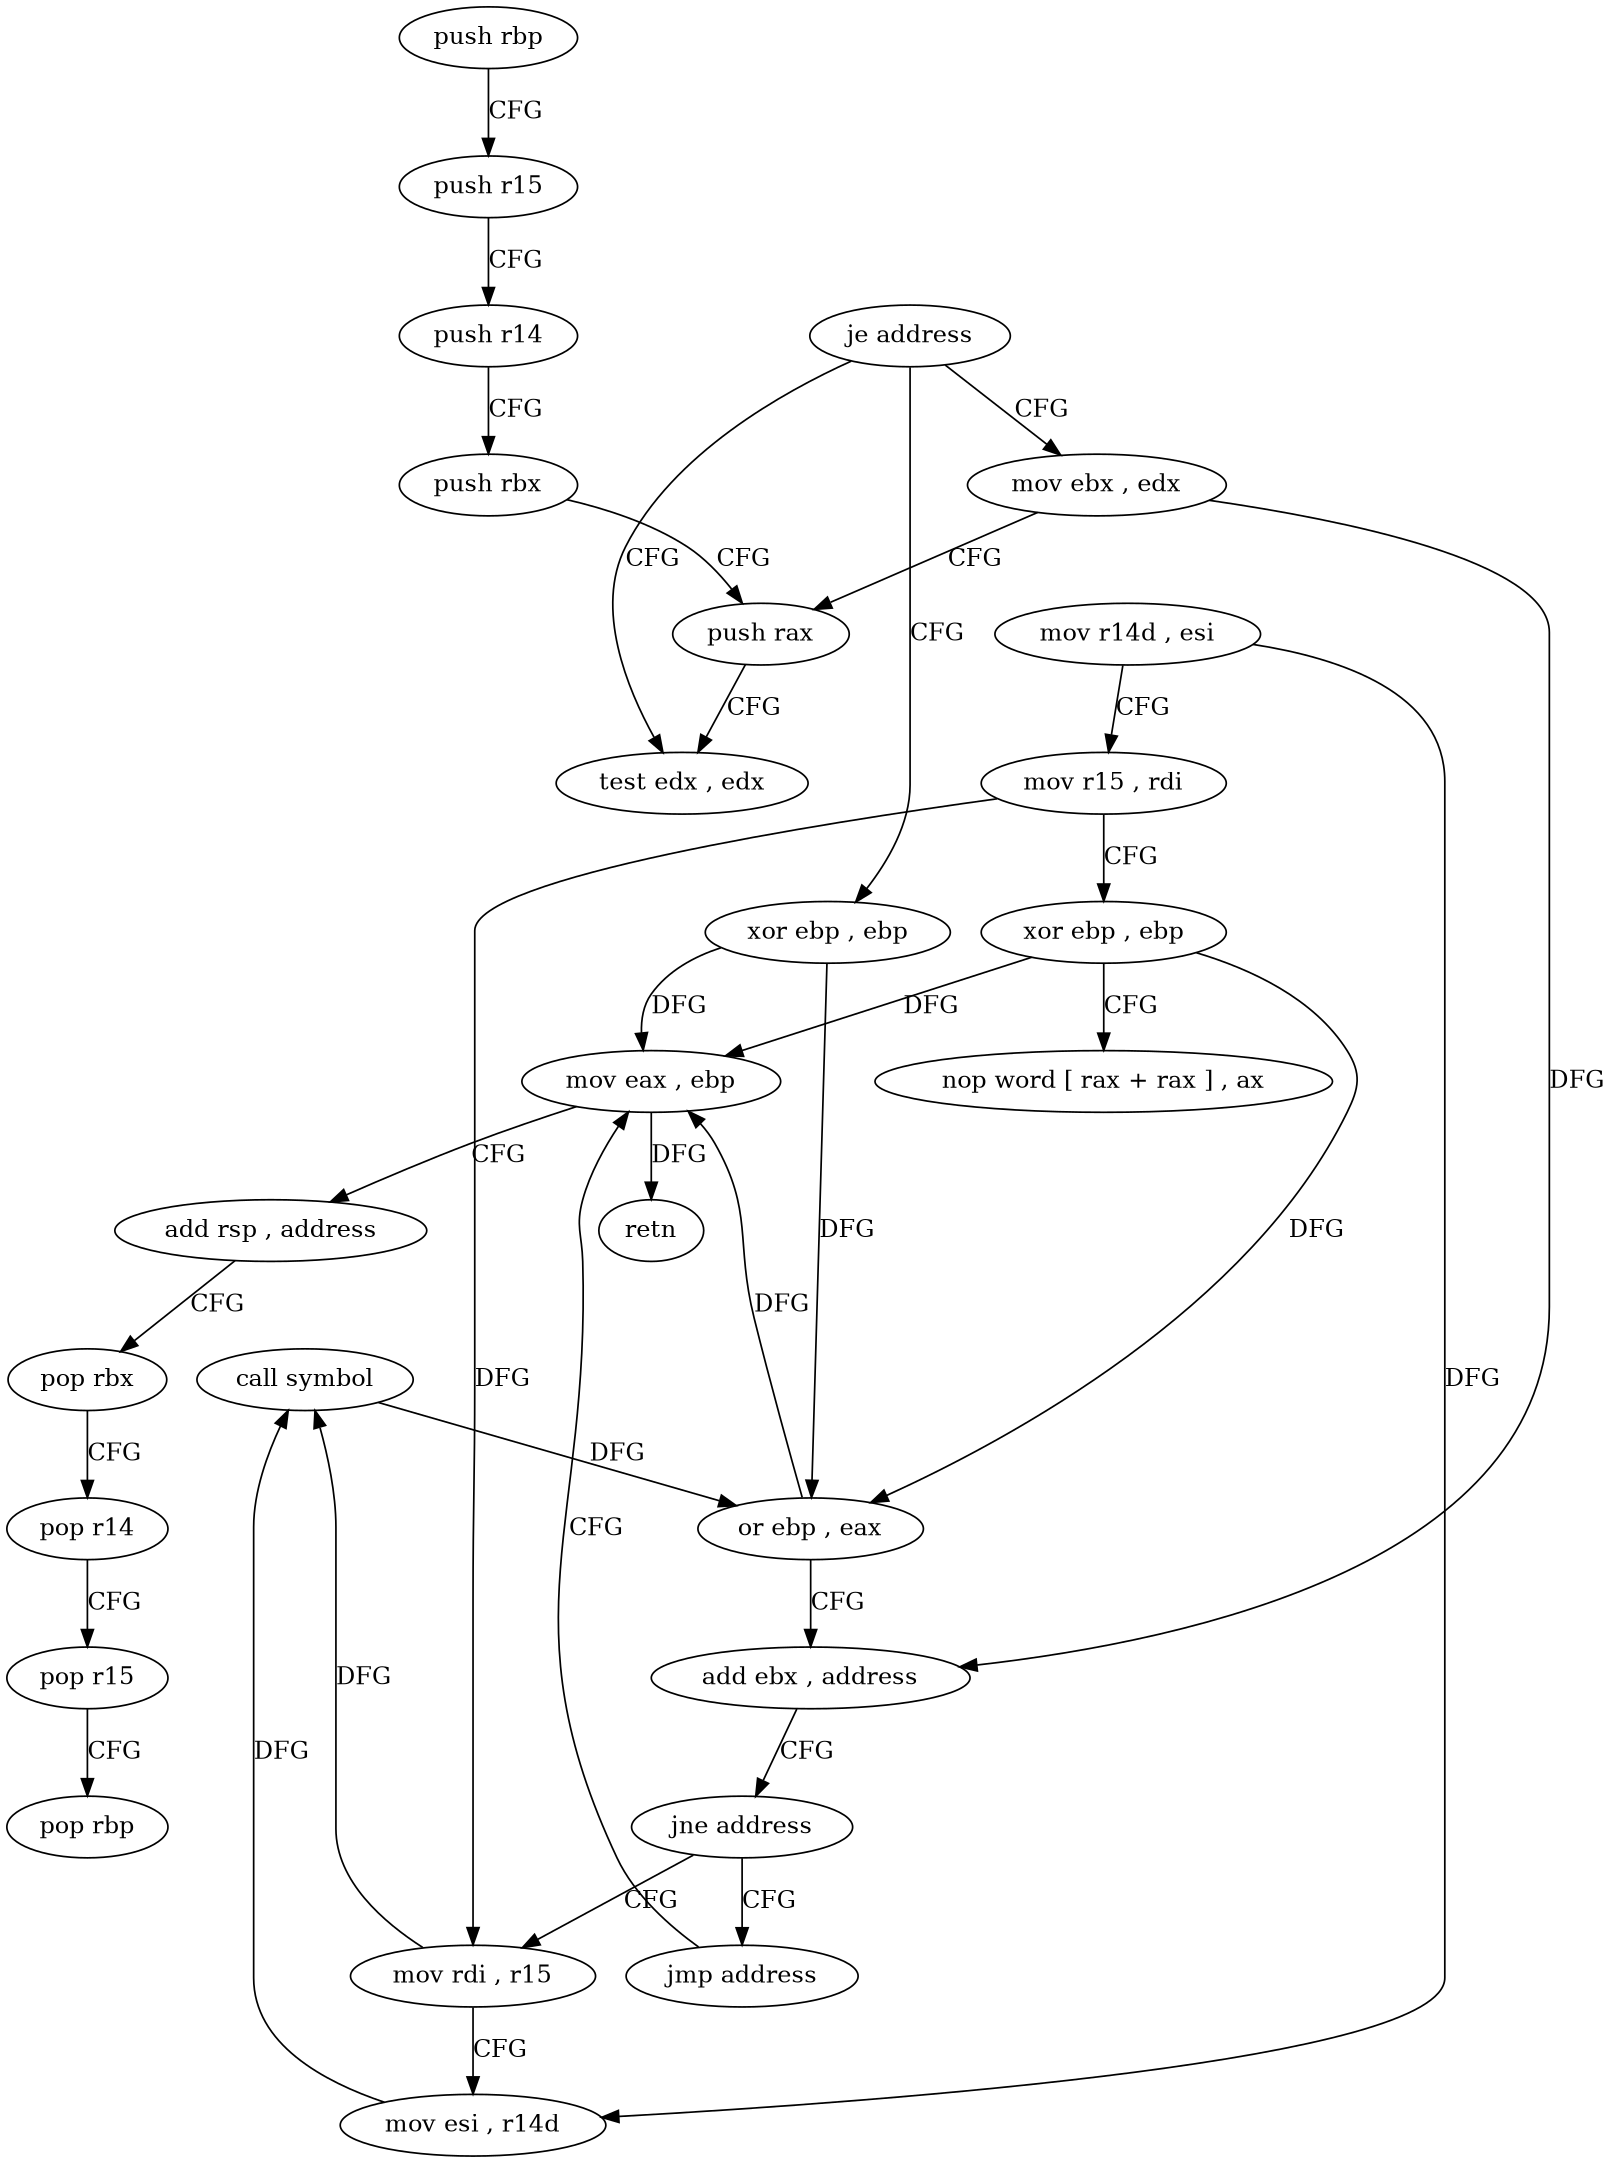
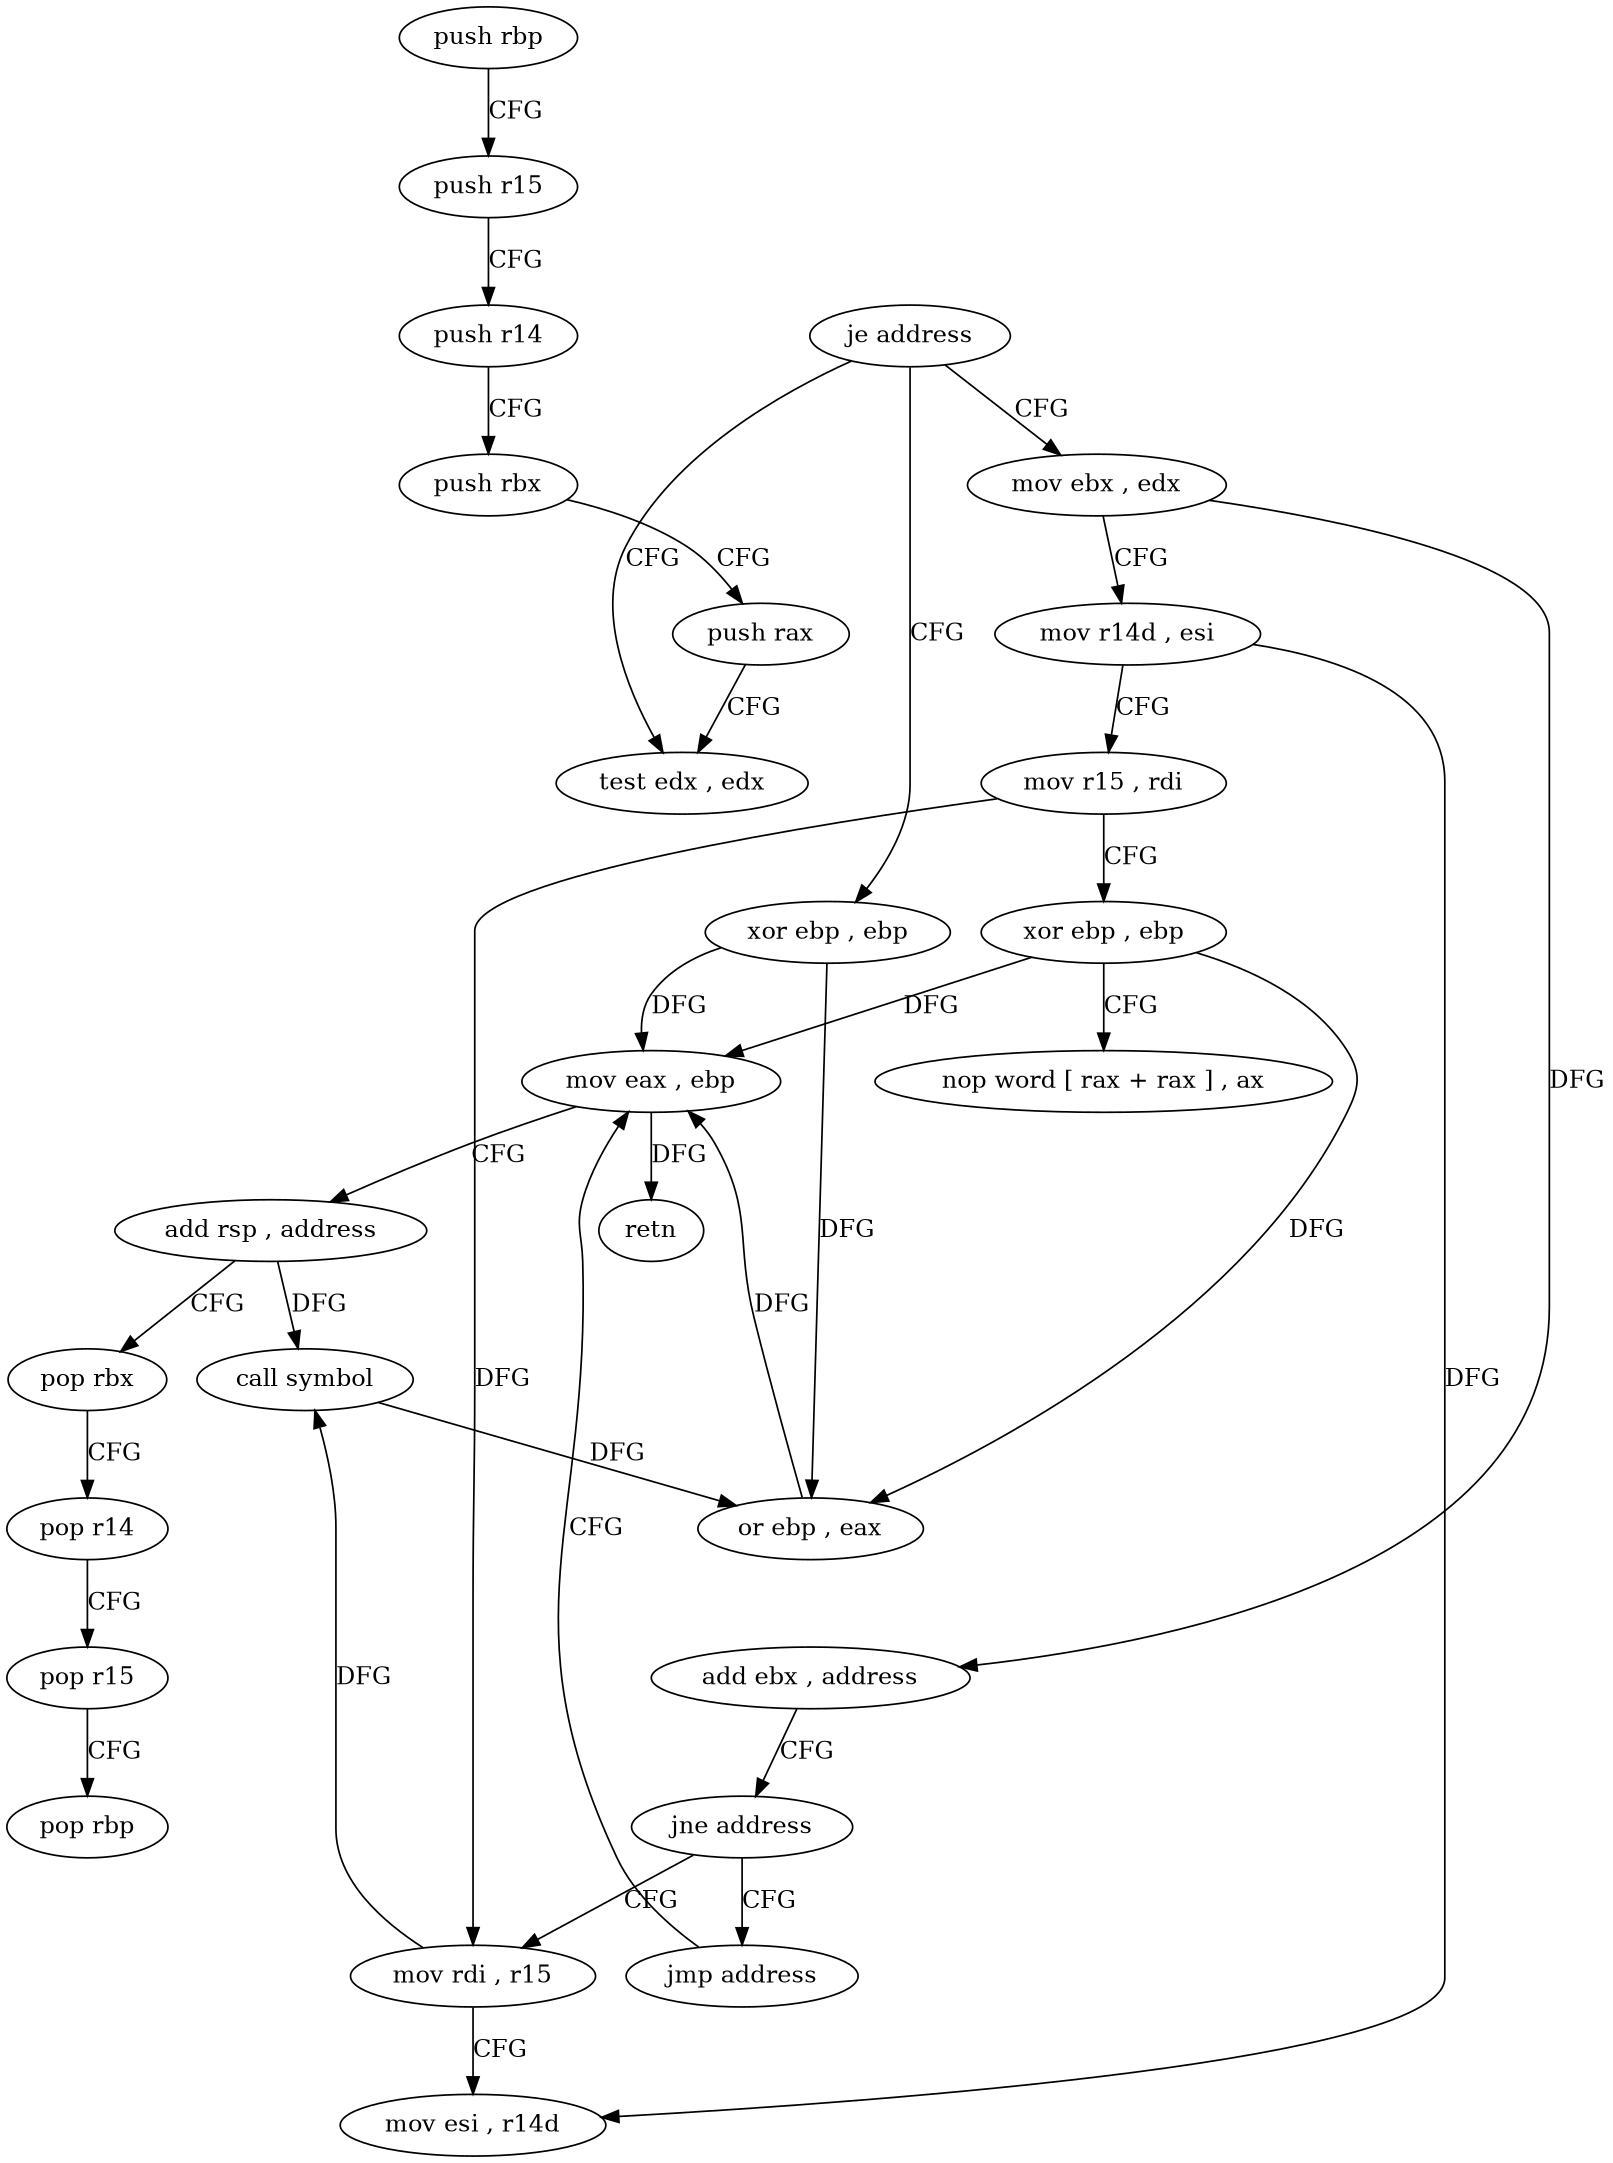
edge "mov ebx , edx" -> "push rax": now "mov ebx , edx" -> "mov r14d , esi"
edge "or ebp , eax" -> "add ebx , address": removed, label "CFG"
edge "mov esi , r14d" -> "call symbol": now "add rsp , address" -> "call symbol"
